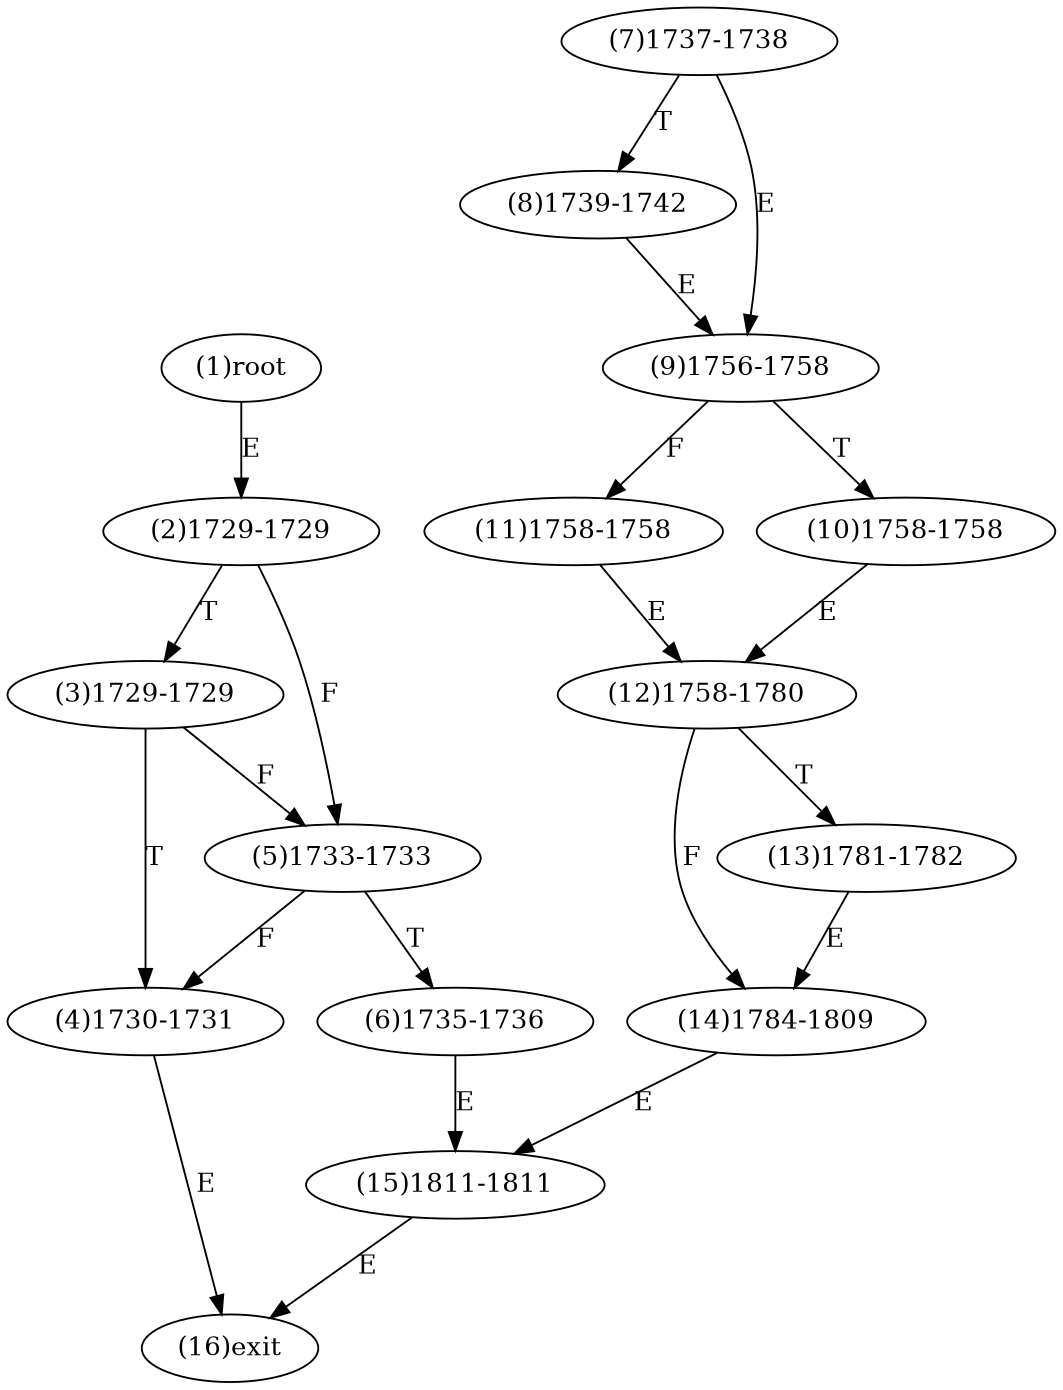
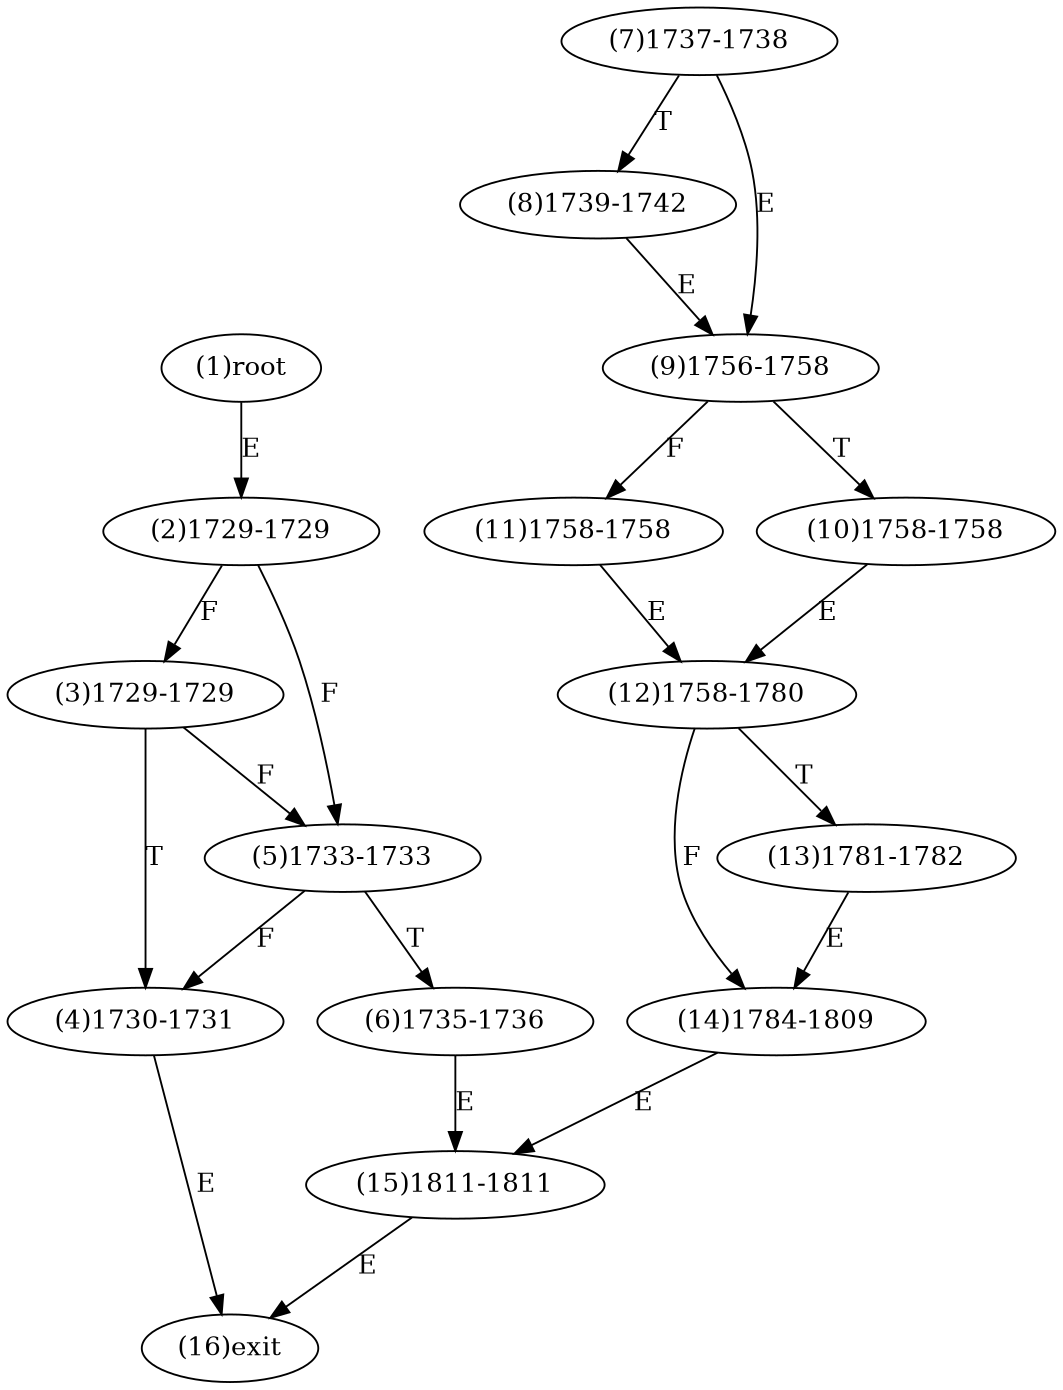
edge "(2)1729-1729" -> "(3)1729-1729": label "T" -> "F"
